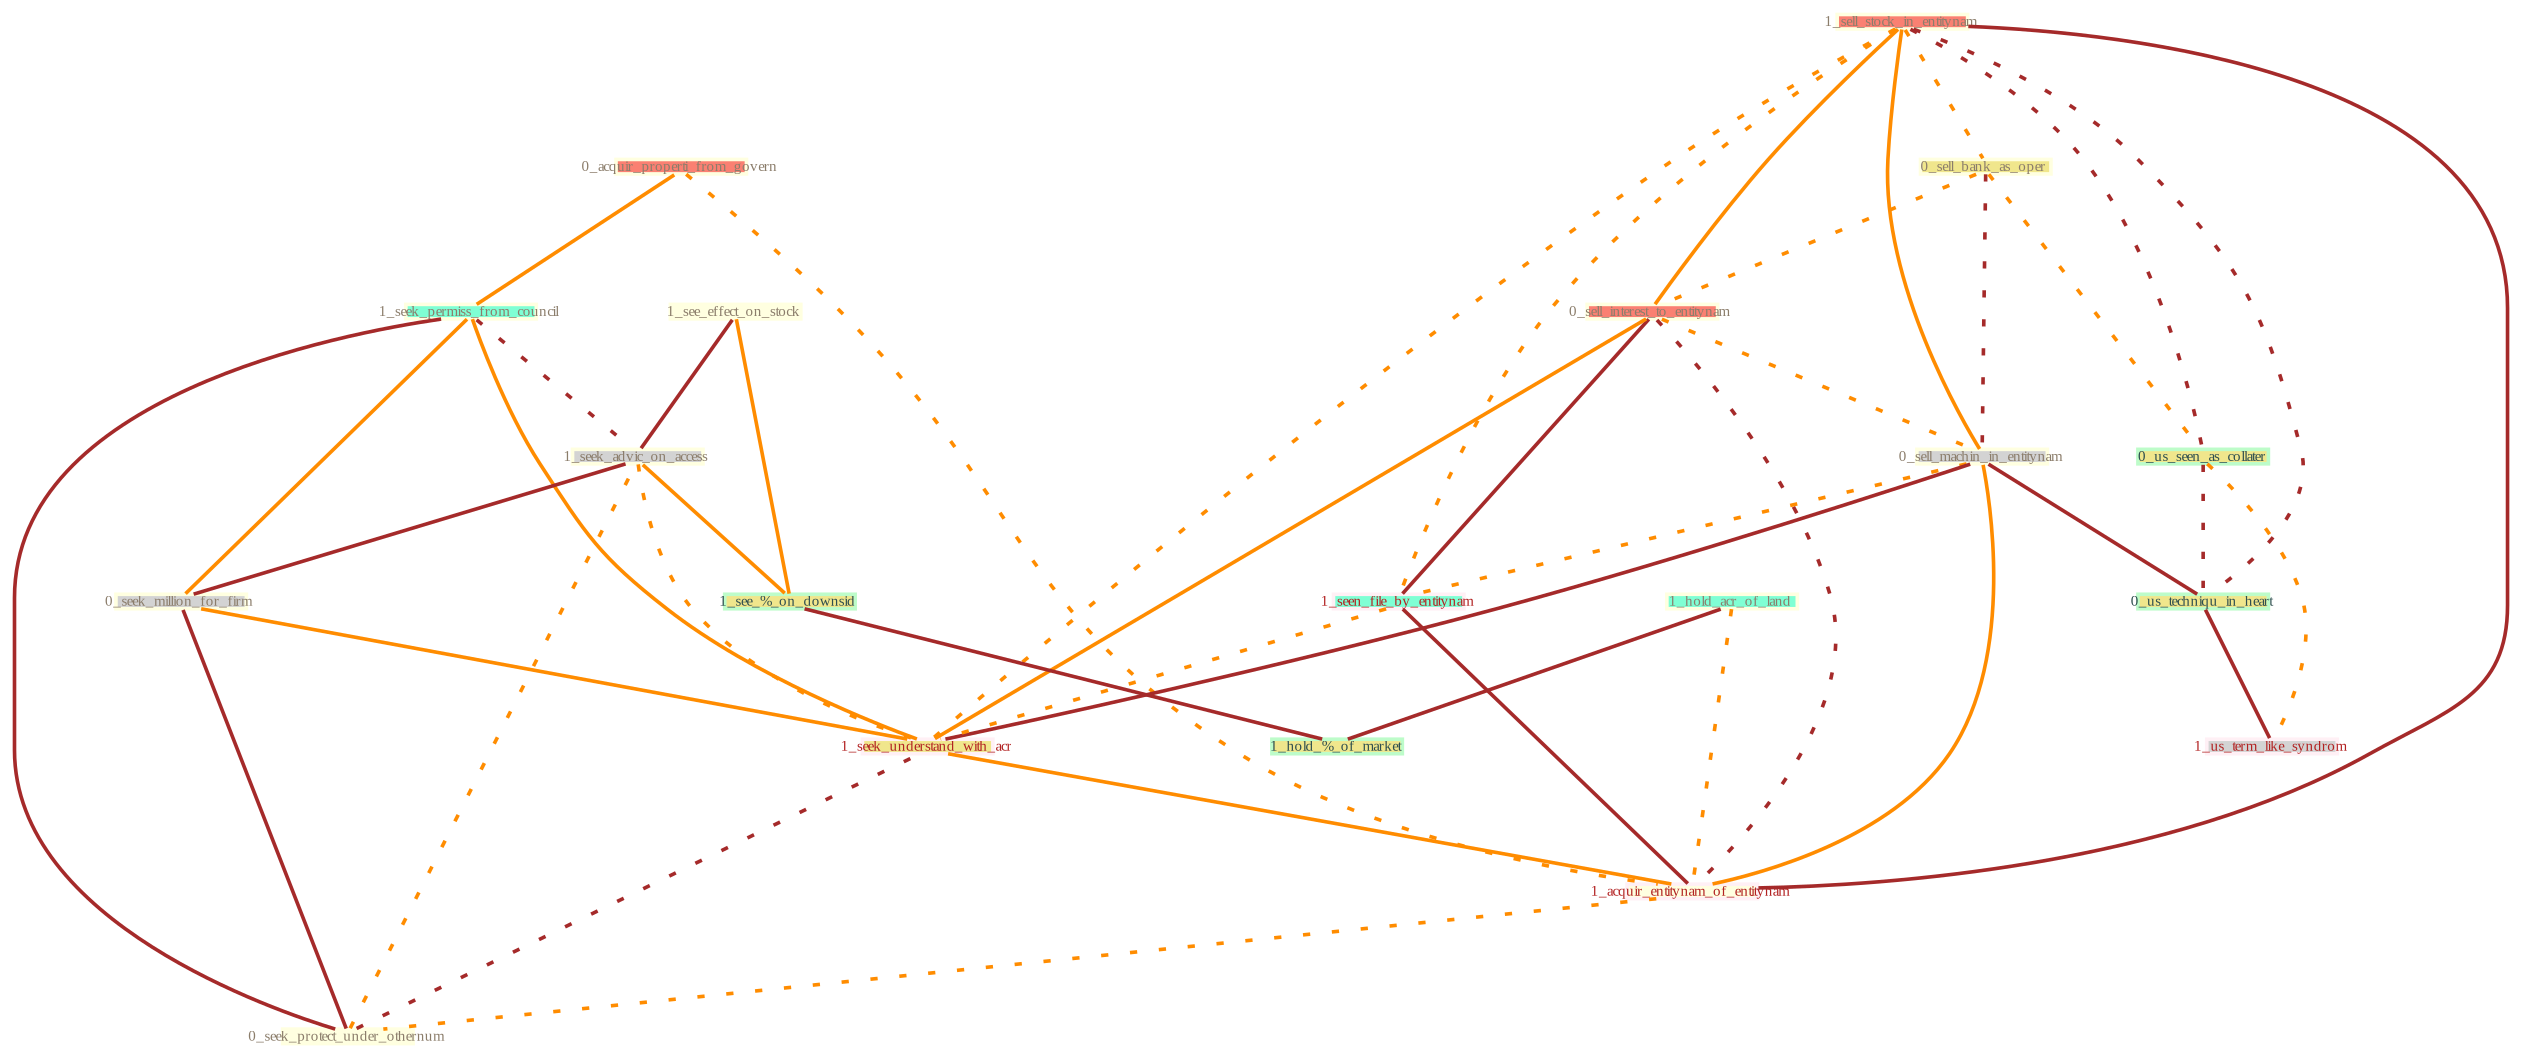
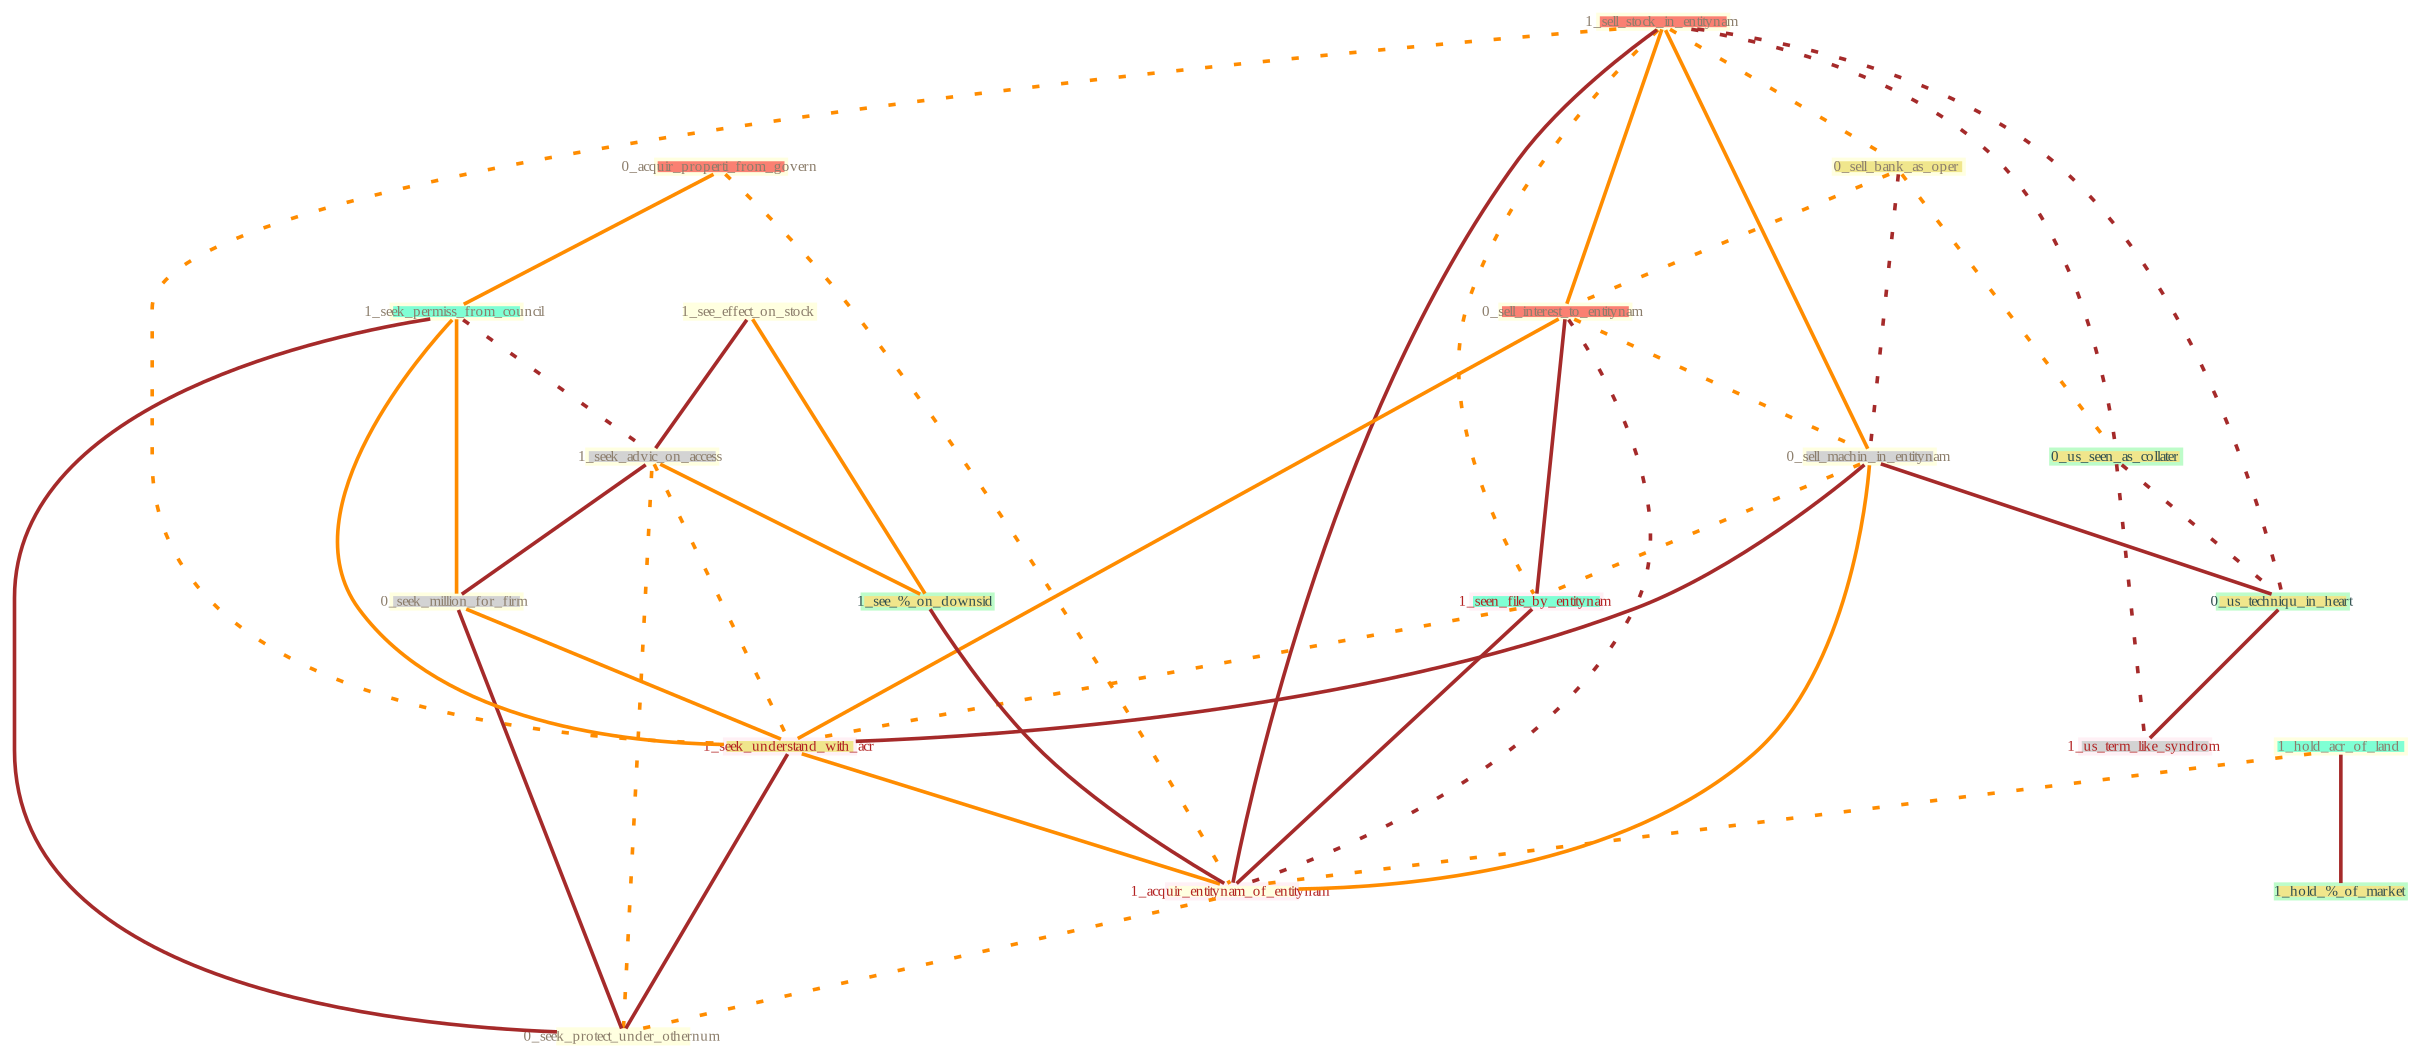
edge "0_us_seen_as_collater" -- "1_us_term_like_syndrom": color darkorange -> brown
edge "1_see_%_on_downsid" -- "1_hold_%_of_market": now "1_see_%_on_downsid" -- "1_acquir_entitynam_of_entitynam"
edge "1_seek_understand_with_acr" -- "0_seek_protect_under_othernum": style dotted -> solid
